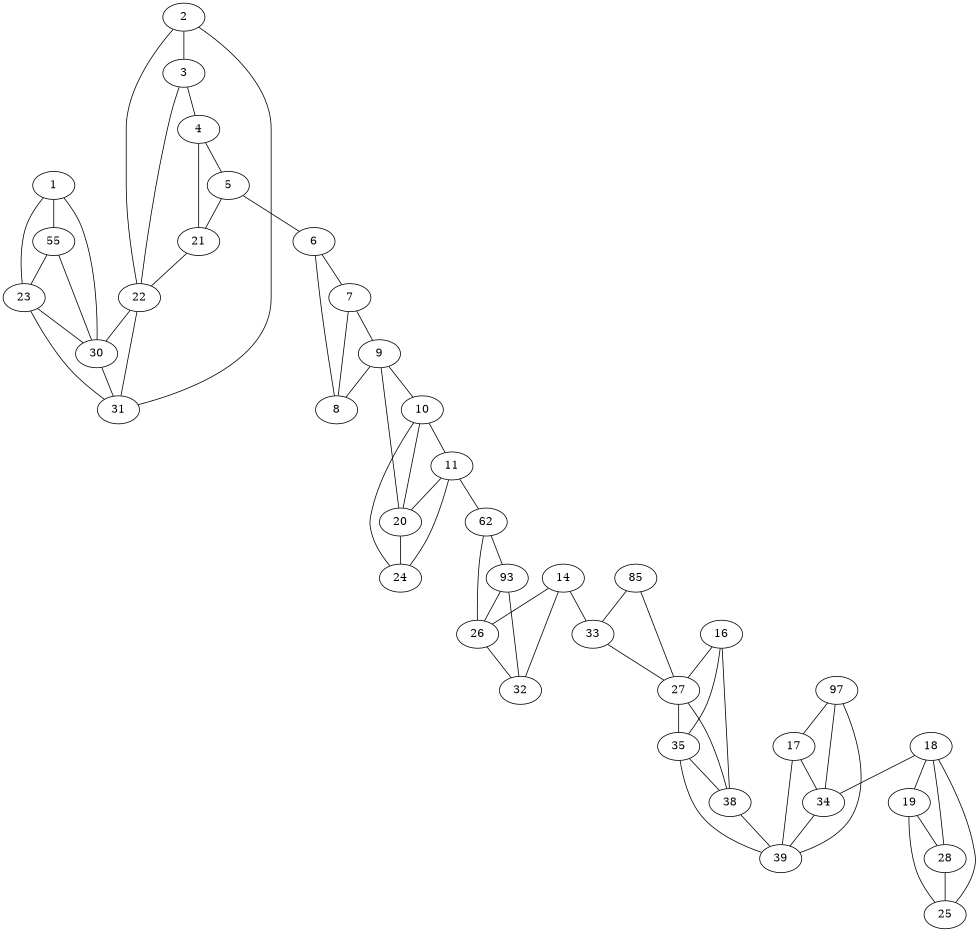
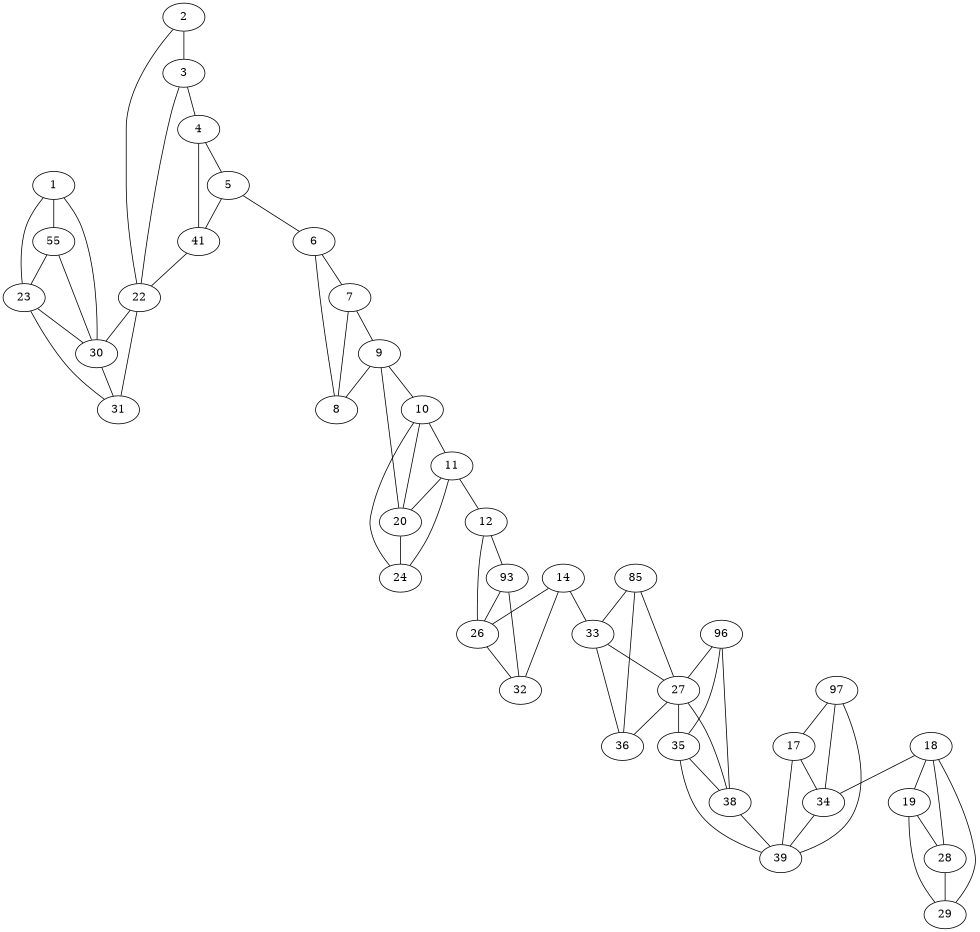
edge "2" -- "31": removed
node "21": label "21" -> "41"
node "62": label "62" -> "12"
node "16": label "16" -> "96"
node "36": added
node "25": label "25" -> "29"
